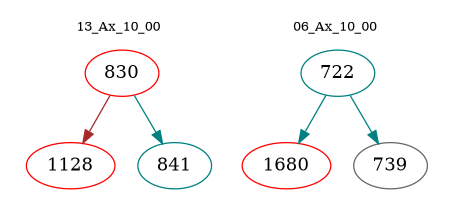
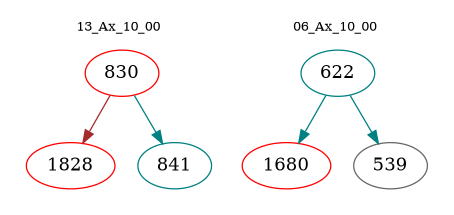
node "722": label "722" -> "622"
node "1128": label "1128" -> "1828"
node "739": label "739" -> "539"
